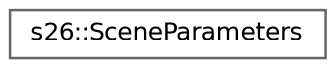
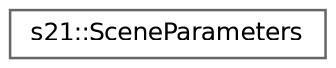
node "s26::SceneParameters": label "s26::SceneParameters" -> "s21::SceneParameters"
